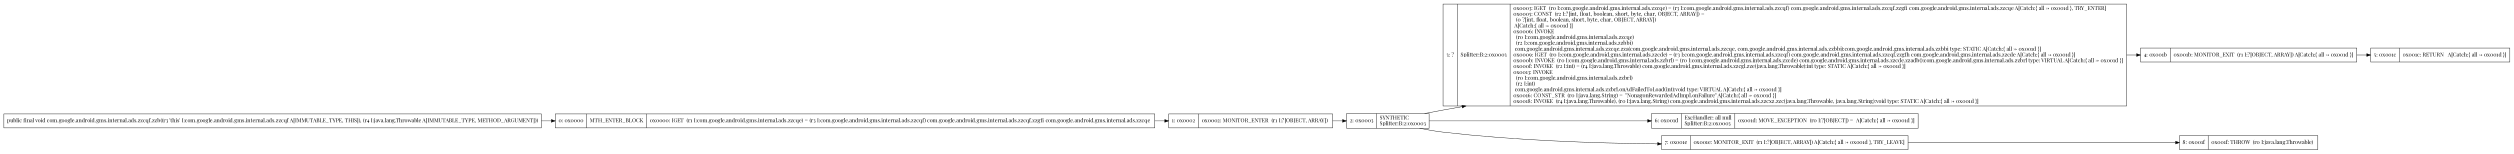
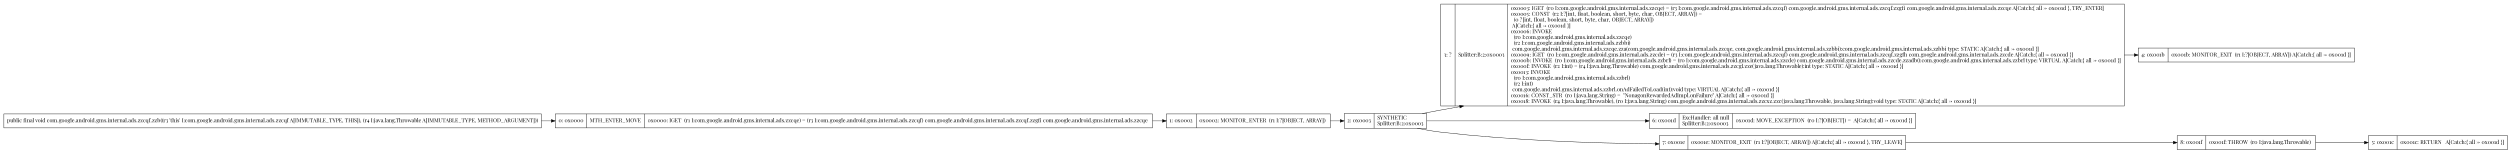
edge "4: 0x001b" -> "5: 0x001c": now "8: 0x001f" -> "5: 0x001c"
node "0: 0x0000": text "MTH_ENTER_BLOCK" -> "MTH_ENTER_MOVE"
